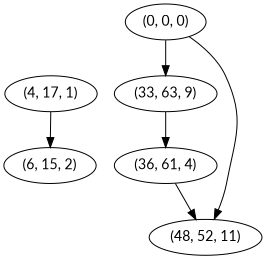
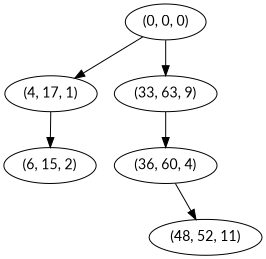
edge "(0, 0, 0)" -> "(48, 52, 11)": now "(0, 0, 0)" -> "(4, 17, 1)"
node "(36, 61, 4)": label "(36, 61, 4)" -> "(36, 60, 4)"
